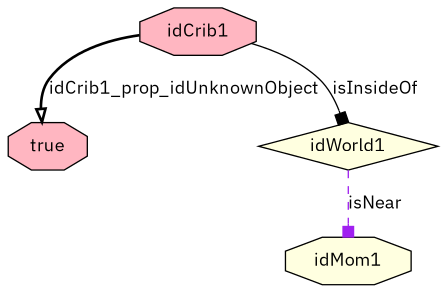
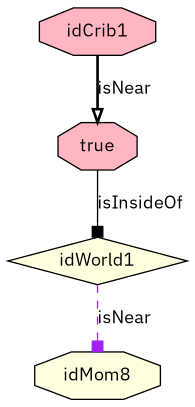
edge "idCrib1" -> "idWorld1": now "true" -> "idWorld1"
edge "idCrib1" -> "true": label "idCrib1_prop_idUnknownObject" -> "isNear"
node "idMom1": label "idMom1" -> "idMom8"
